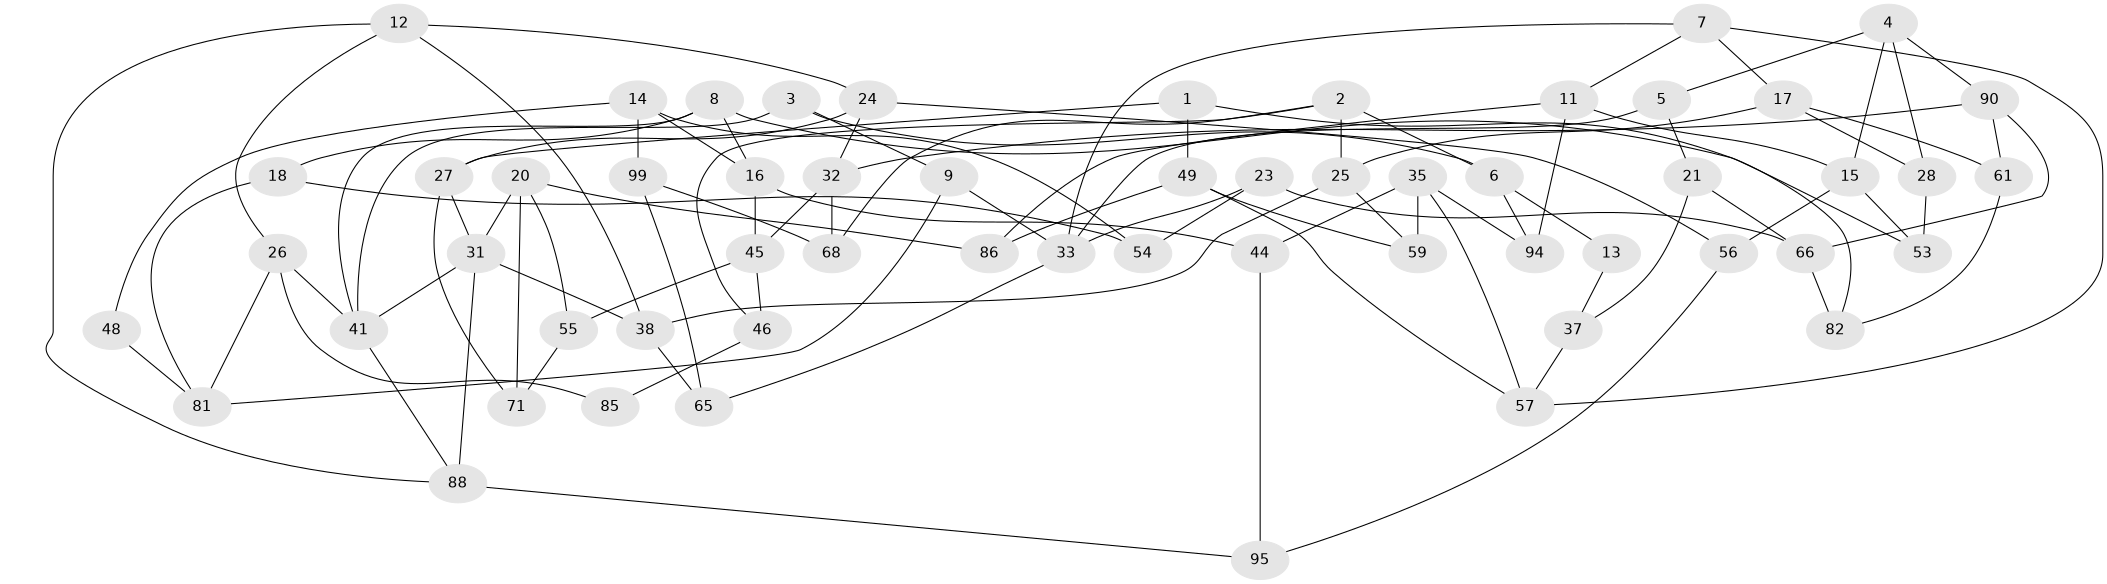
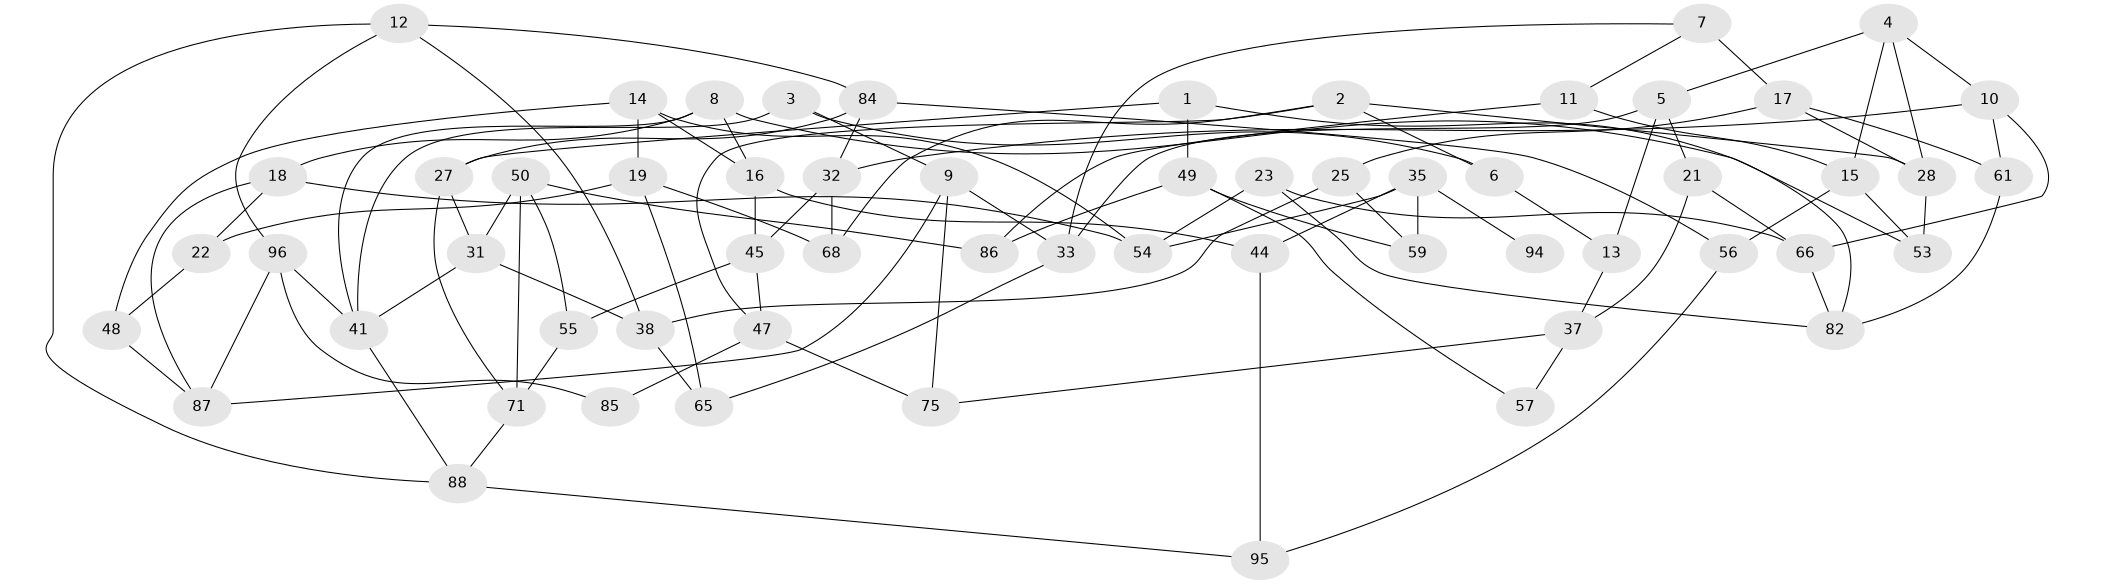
node "24": label "24" -> "84"
node "90": label "90" -> "10"
edge "2" -- "25": now "2" -- "28"
node "20": label "20" -> "50"
node "99": label "99" -> "19"
edge "11" -- "94": removed
edge "5" -- "13": added
edge "6" -- "94": removed
edge "23" -- "33": now "23" -- "82"
node "22": added
node "26": label "26" -> "96"
edge "35" -- "57": now "35" -- "54"
edge "7" -- "57": removed
node "46": label "46" -> "47"
edge "31" -- "88": now "71" -- "88"
node "81": label "81" -> "87"
node "75": added
